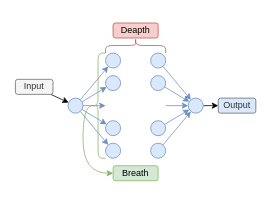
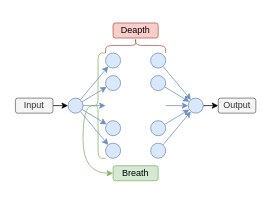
node "Input": moved (34, 87) -> (34, 105)
node "Output": fillcolor #dae8fc -> #f5f5f5
